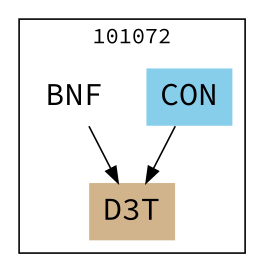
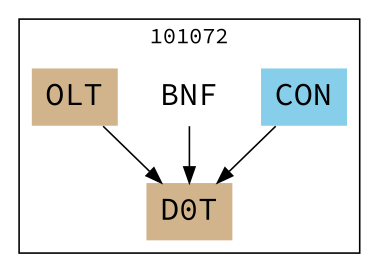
node "OLT": added
node "D3T": label "D3T" -> "D0T"
